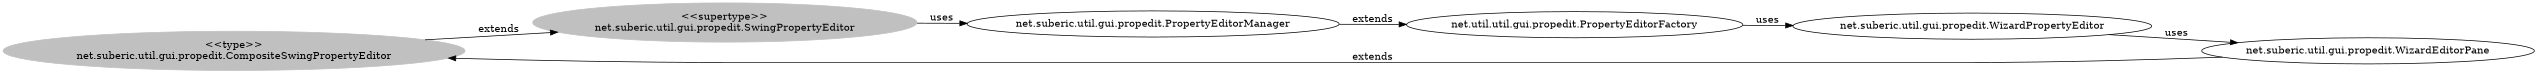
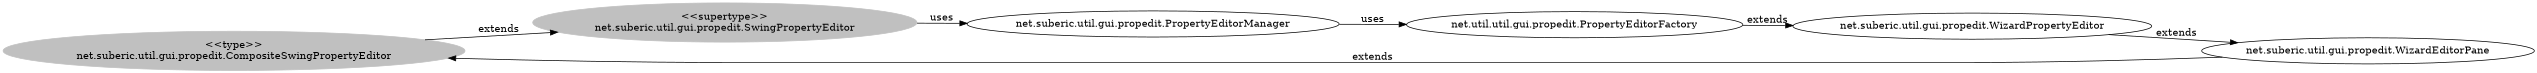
edge "net.suberic.util.gui.propedit.PropertyEditorManager" -> "net.util.util.gui.propedit.PropertyEditorFactory": label "extends" -> "uses"
edge "net.util.util.gui.propedit.PropertyEditorFactory" -> "net.suberic.util.gui.propedit.WizardPropertyEditor": label "uses" -> "extends"
edge "net.suberic.util.gui.propedit.WizardPropertyEditor" -> "net.suberic.util.gui.propedit.WizardEditorPane": label "uses" -> "extends"
